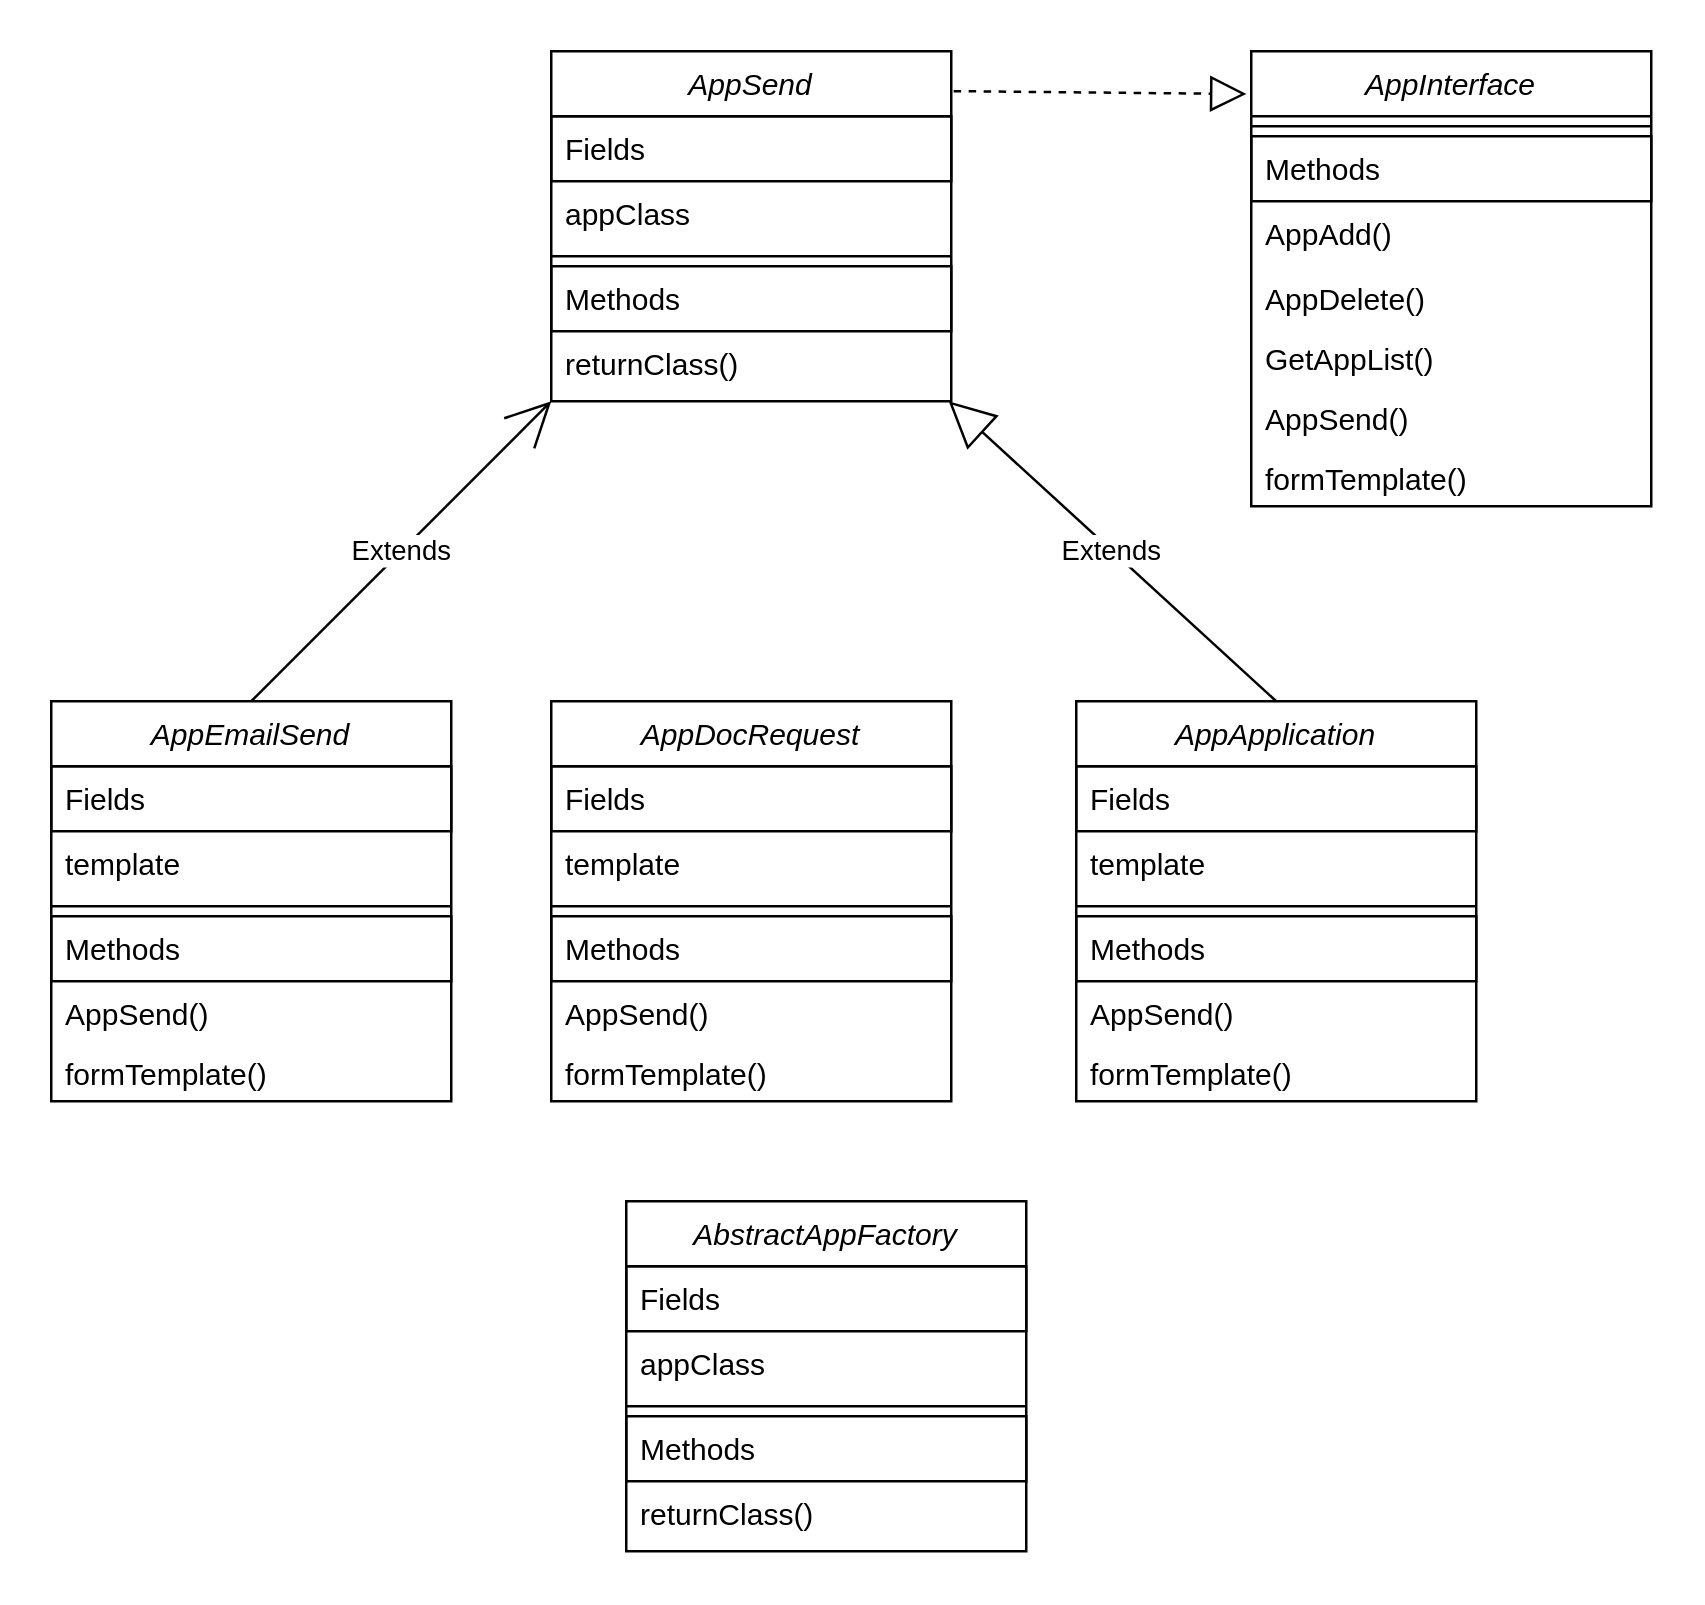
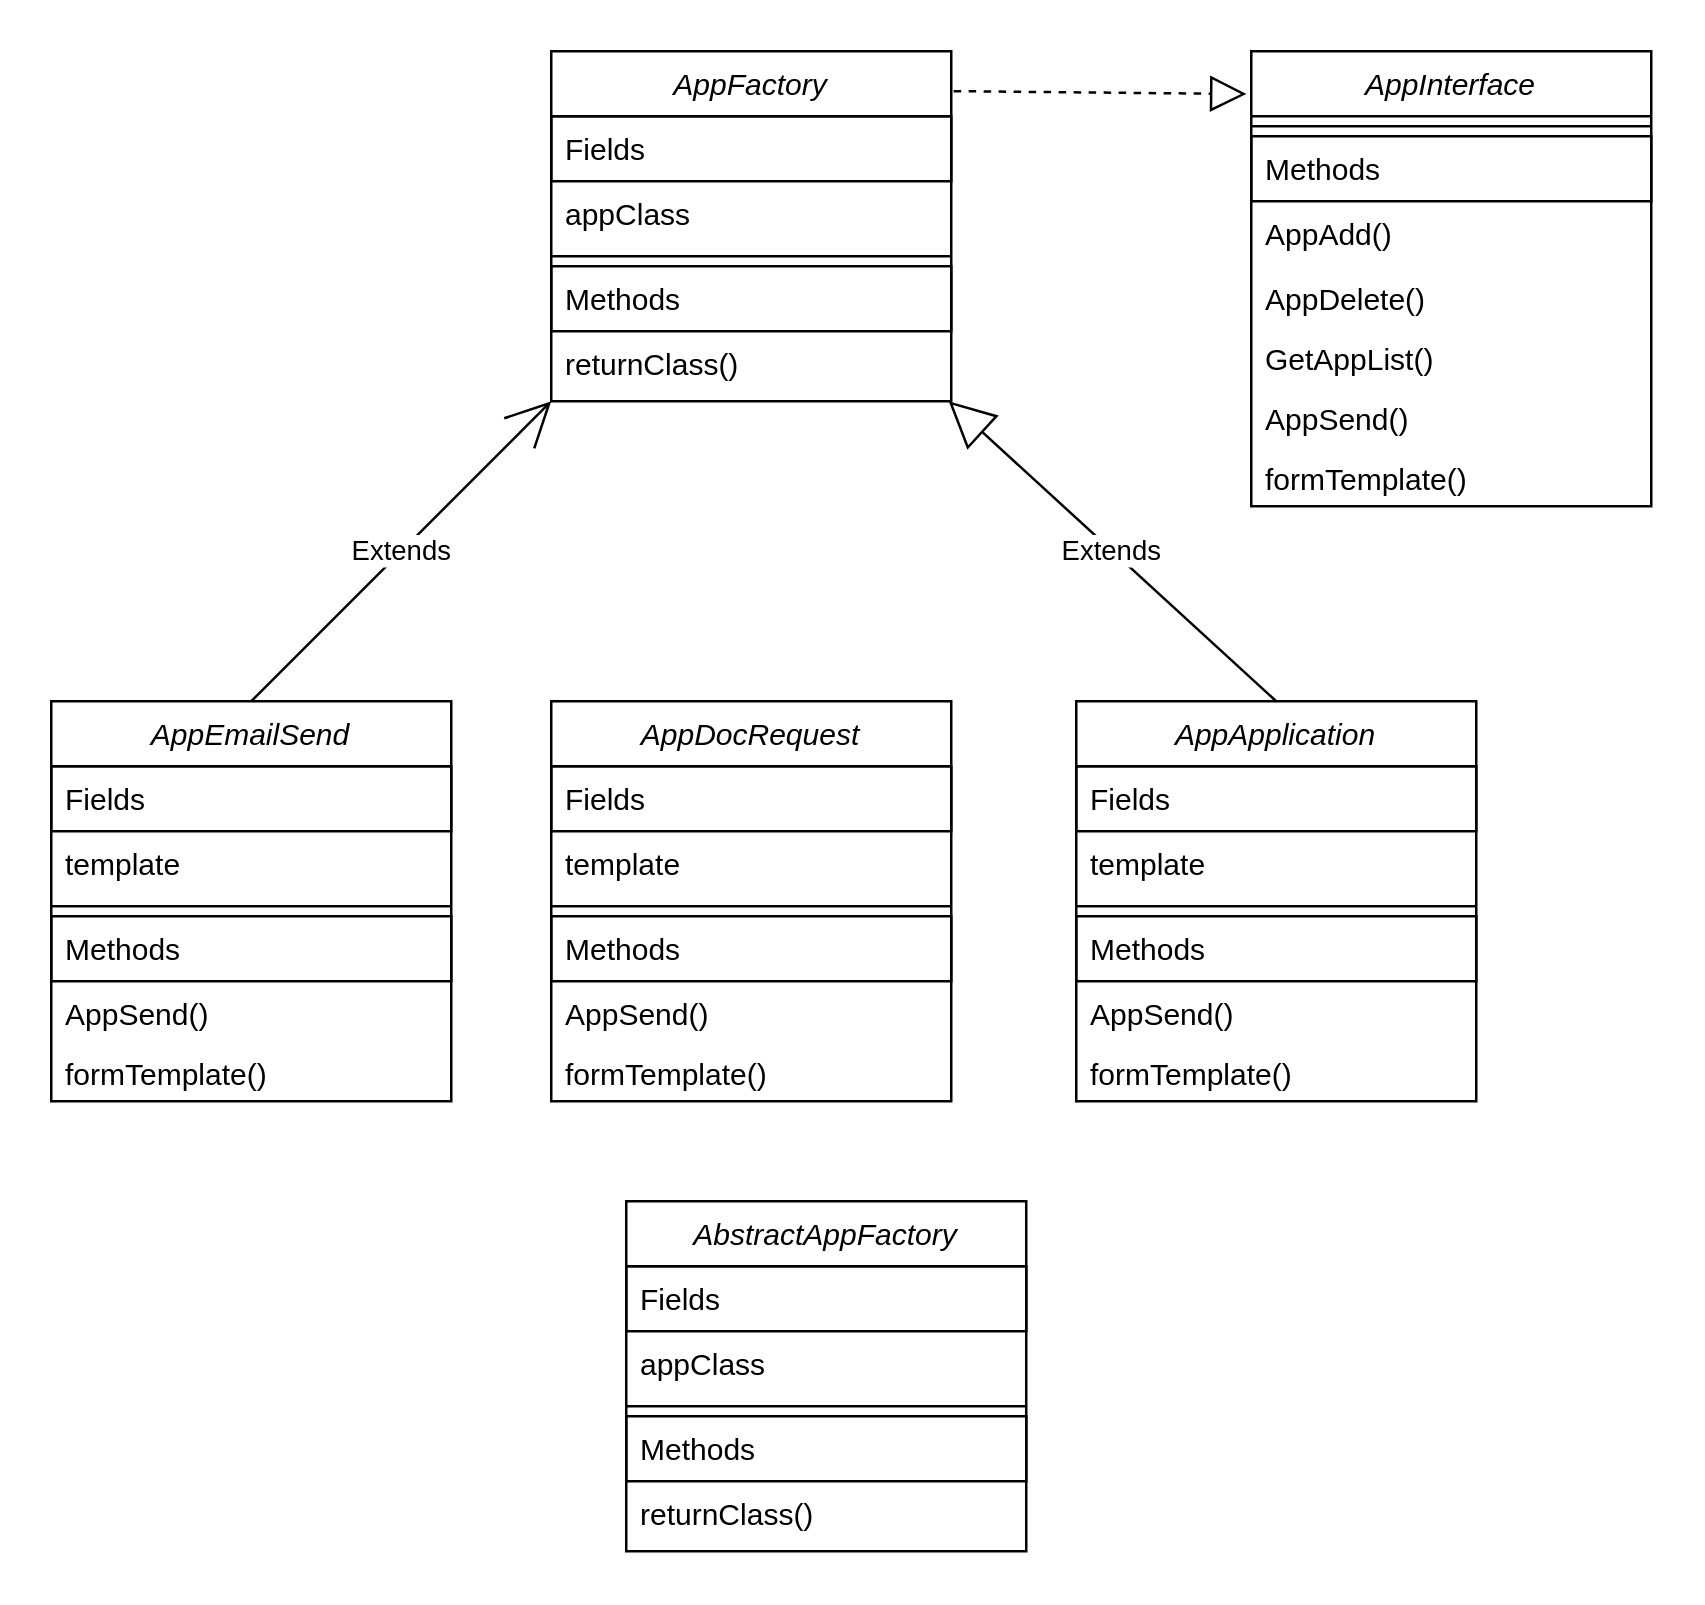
node "AppSend": label "AppSend" -> "AppFactory"
